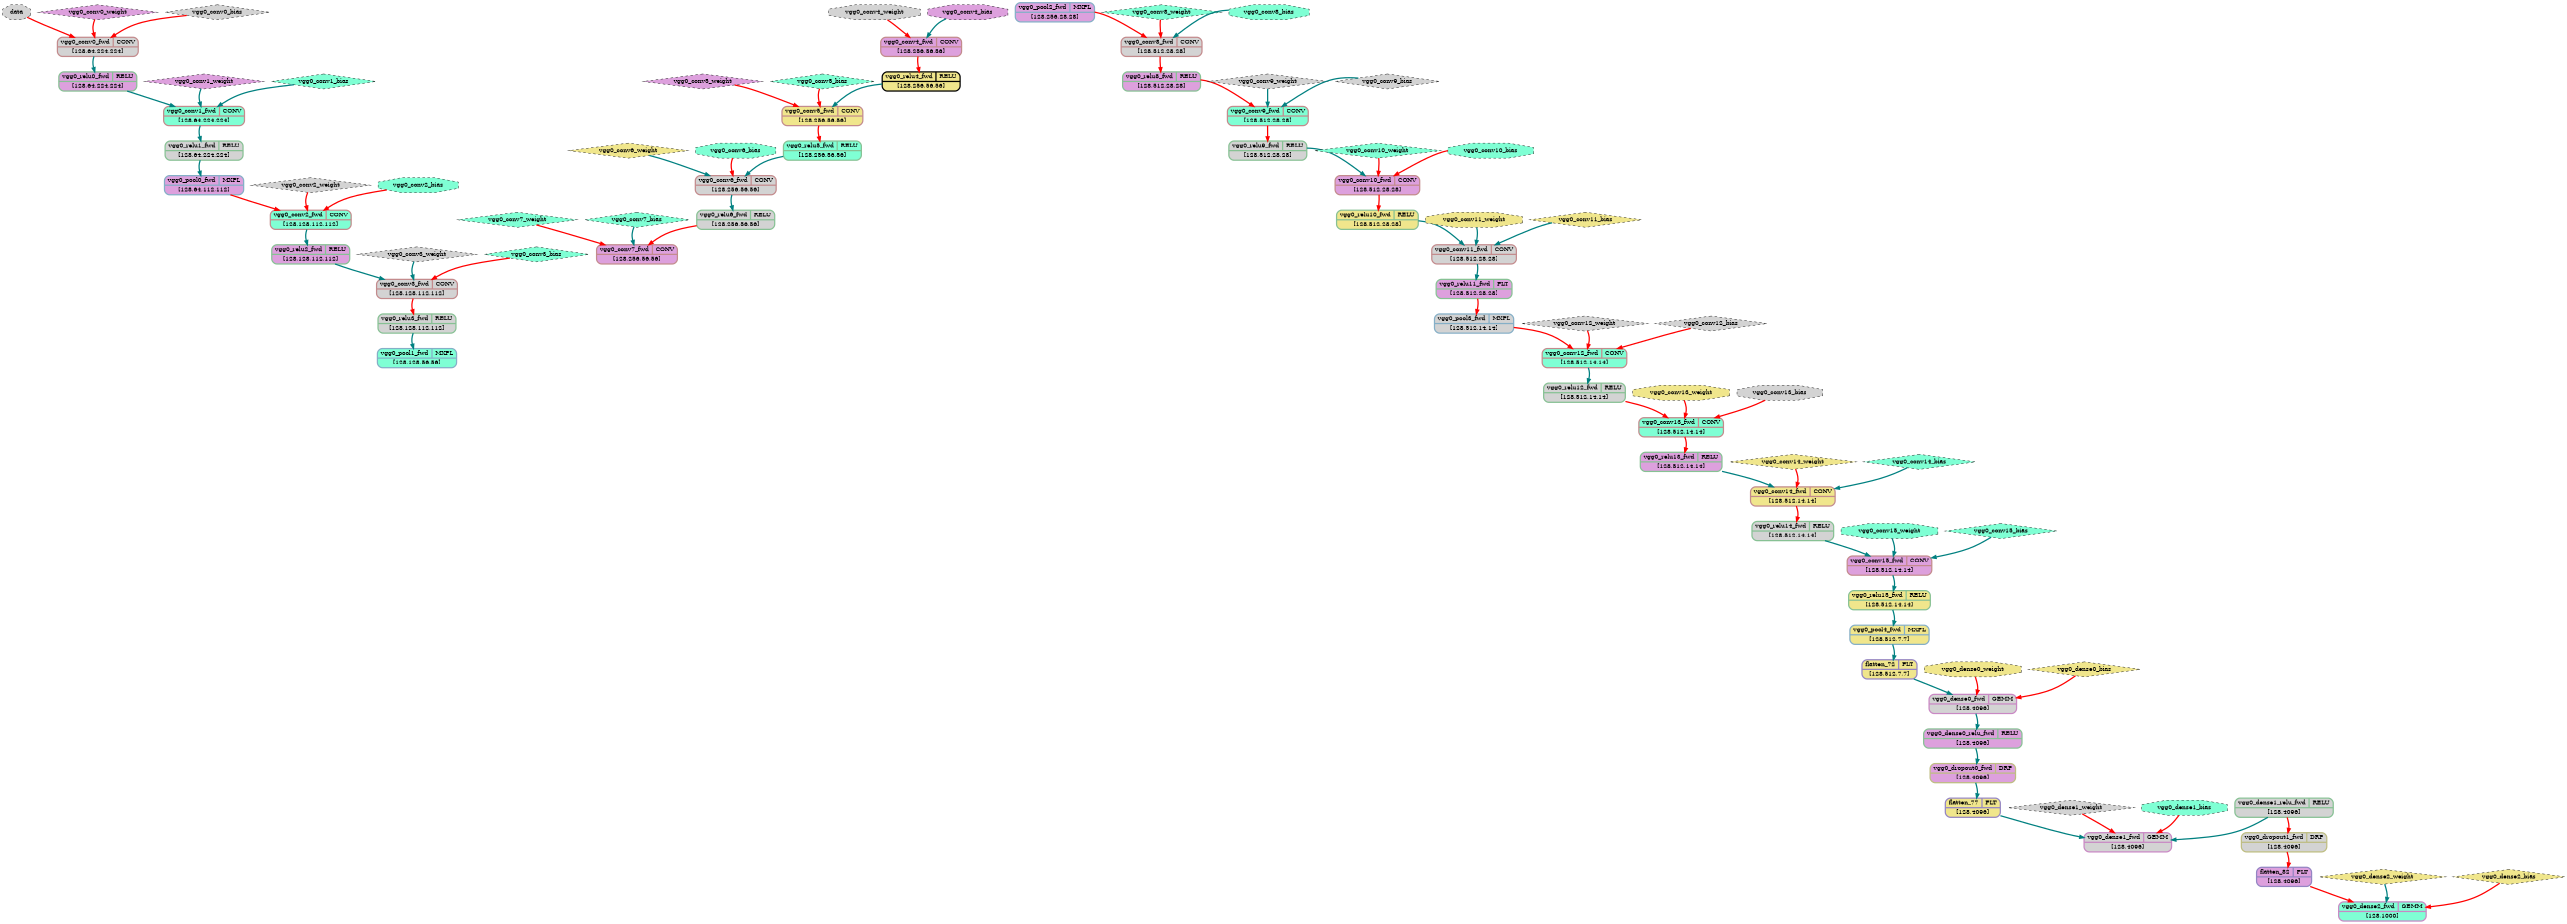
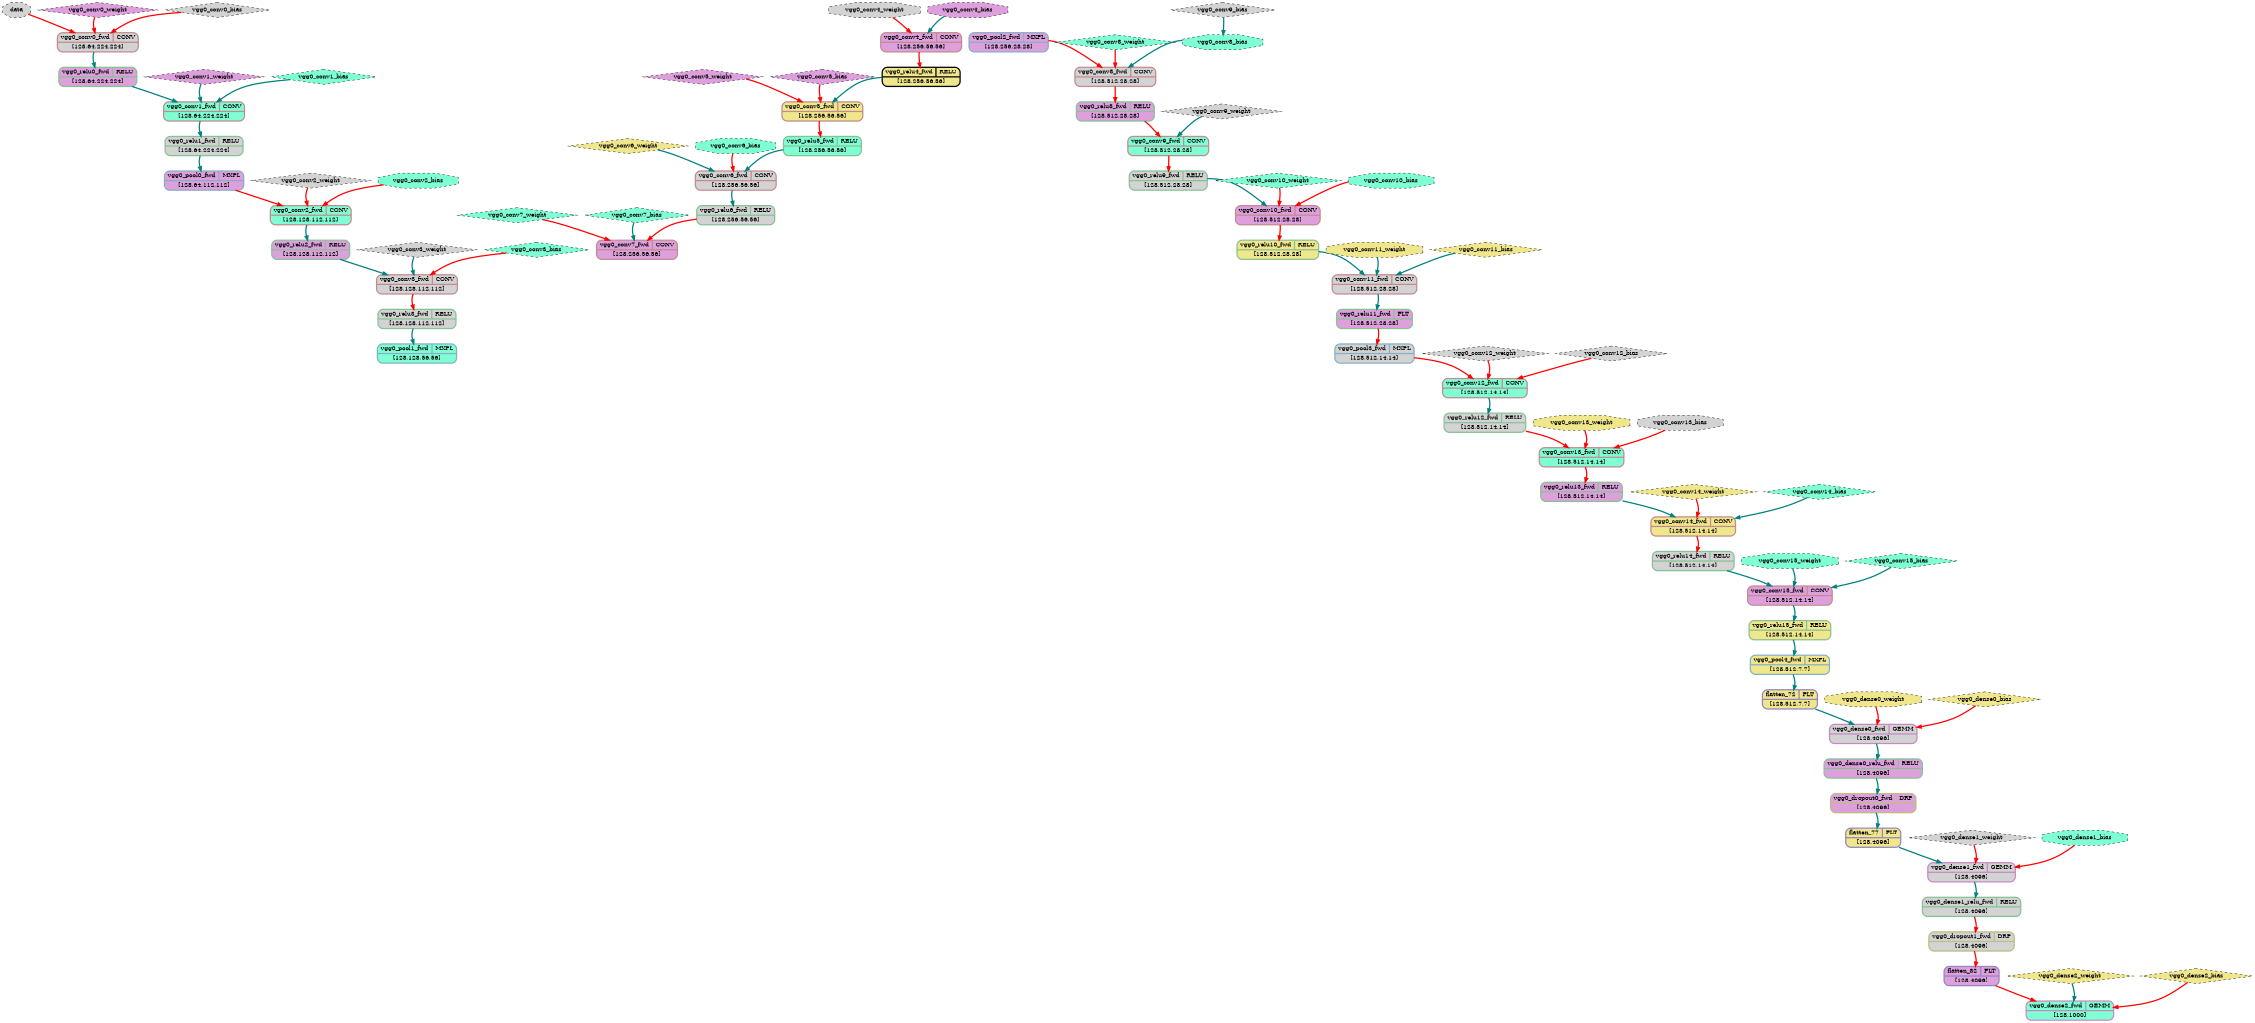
node "vgg0_conv5_bias": fillcolor aquamarine -> plum
edge "vgg0_conv9_bias" -> "vgg0_conv9_fwd": now "vgg0_conv9_bias" -> "vgg0_conv8_bias"
edge "vgg0_dense1_relu_fwd" -> "vgg0_dense1_fwd": reversed
